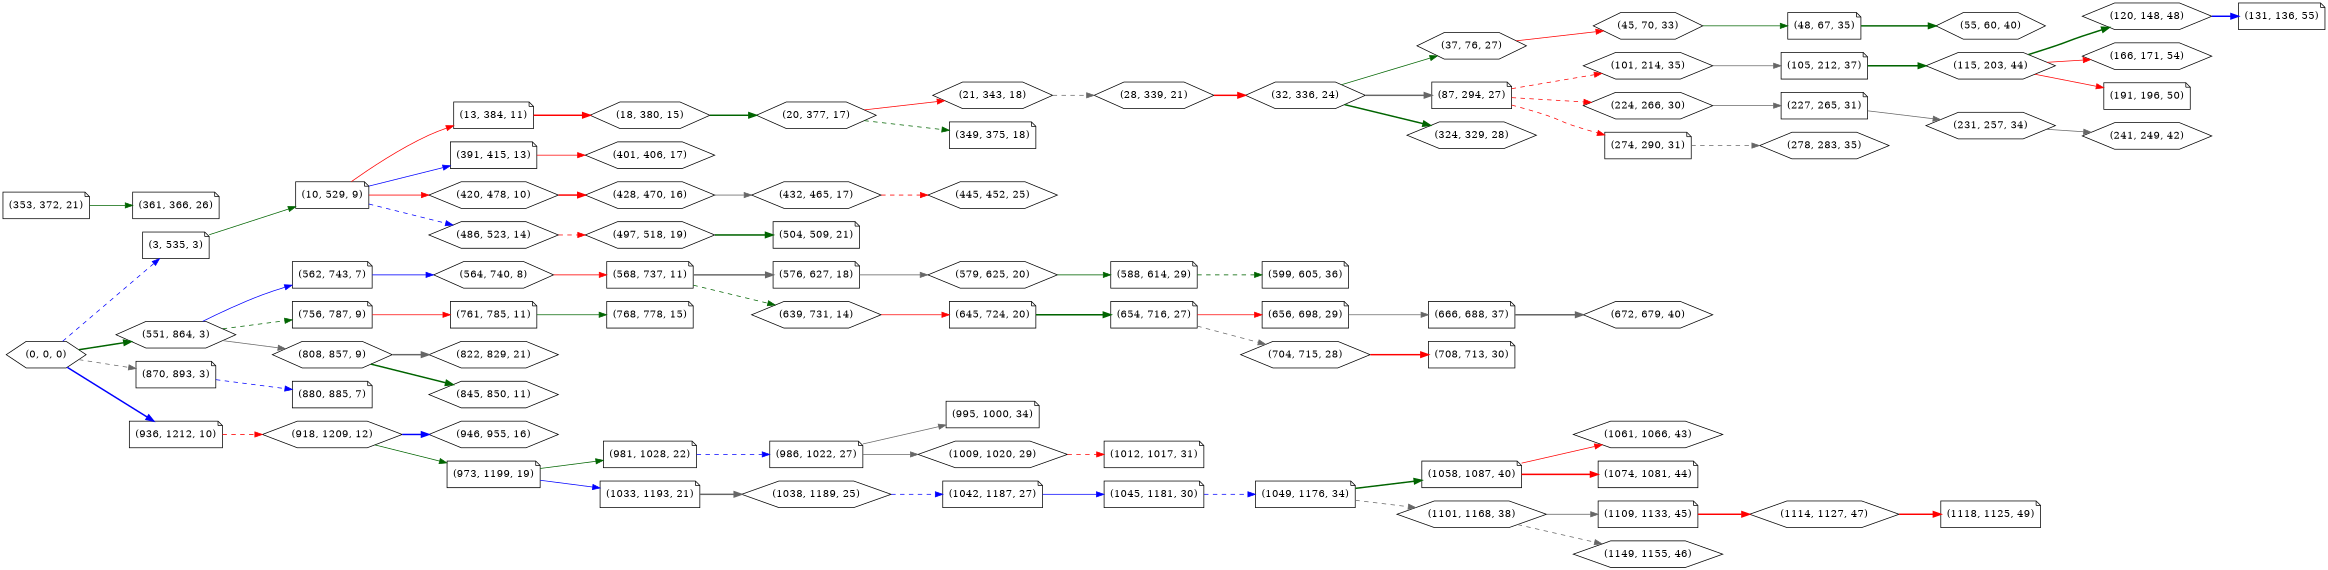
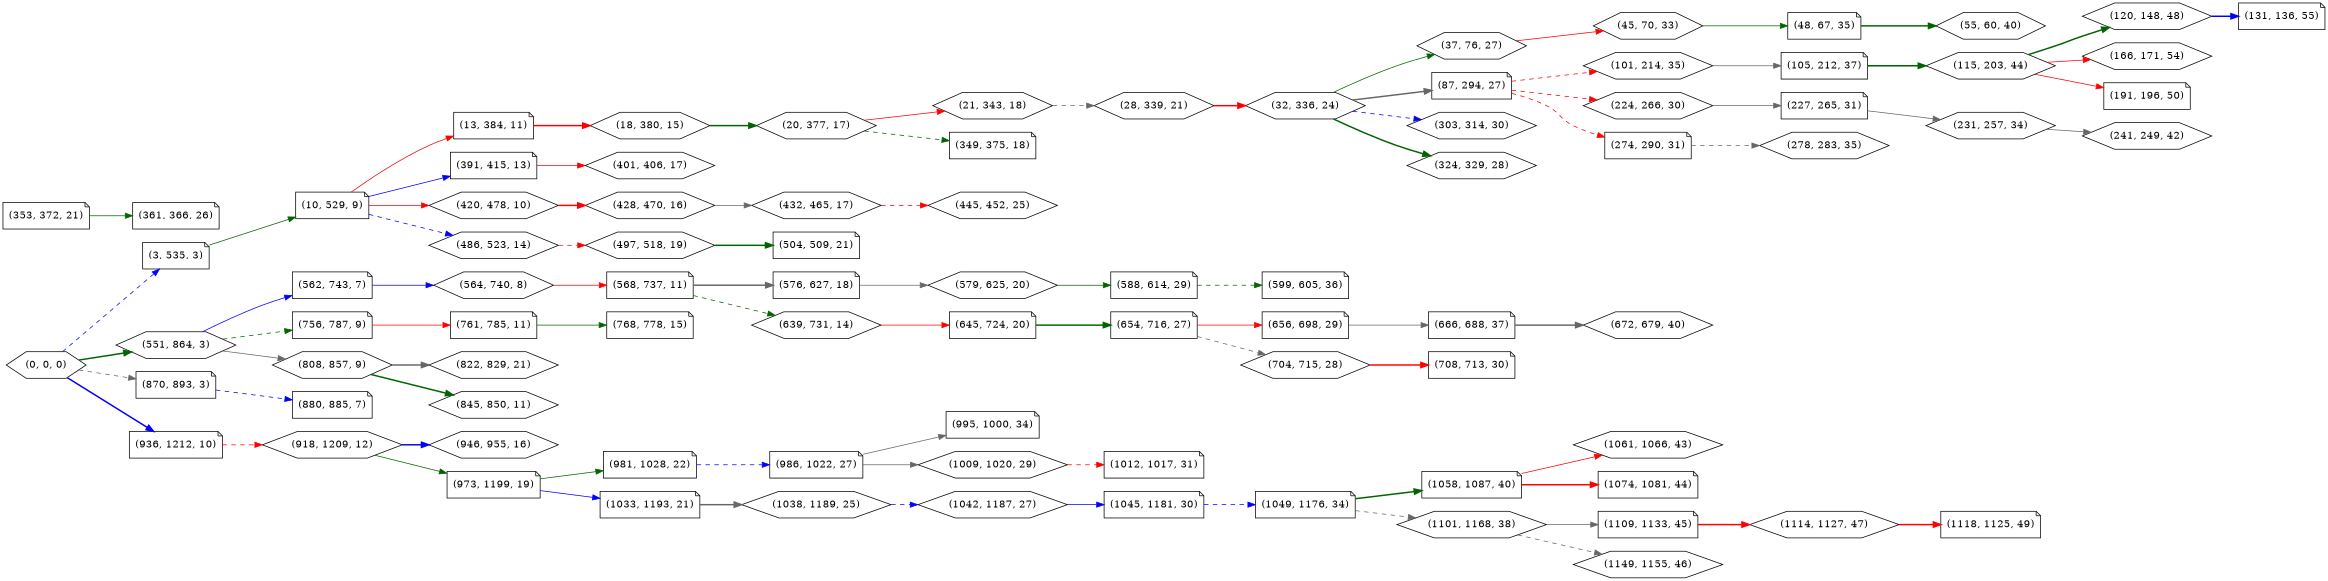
node "(303, 314, 30)": added
node "(1042, 1187, 27)": shape note -> hexagon
